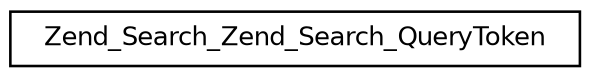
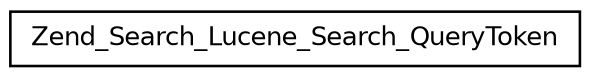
node "Zend_Search_Zend_Search_QueryToken": label "Zend_Search_Zend_Search_QueryToken" -> "Zend_Search_Lucene_Search_QueryToken"
